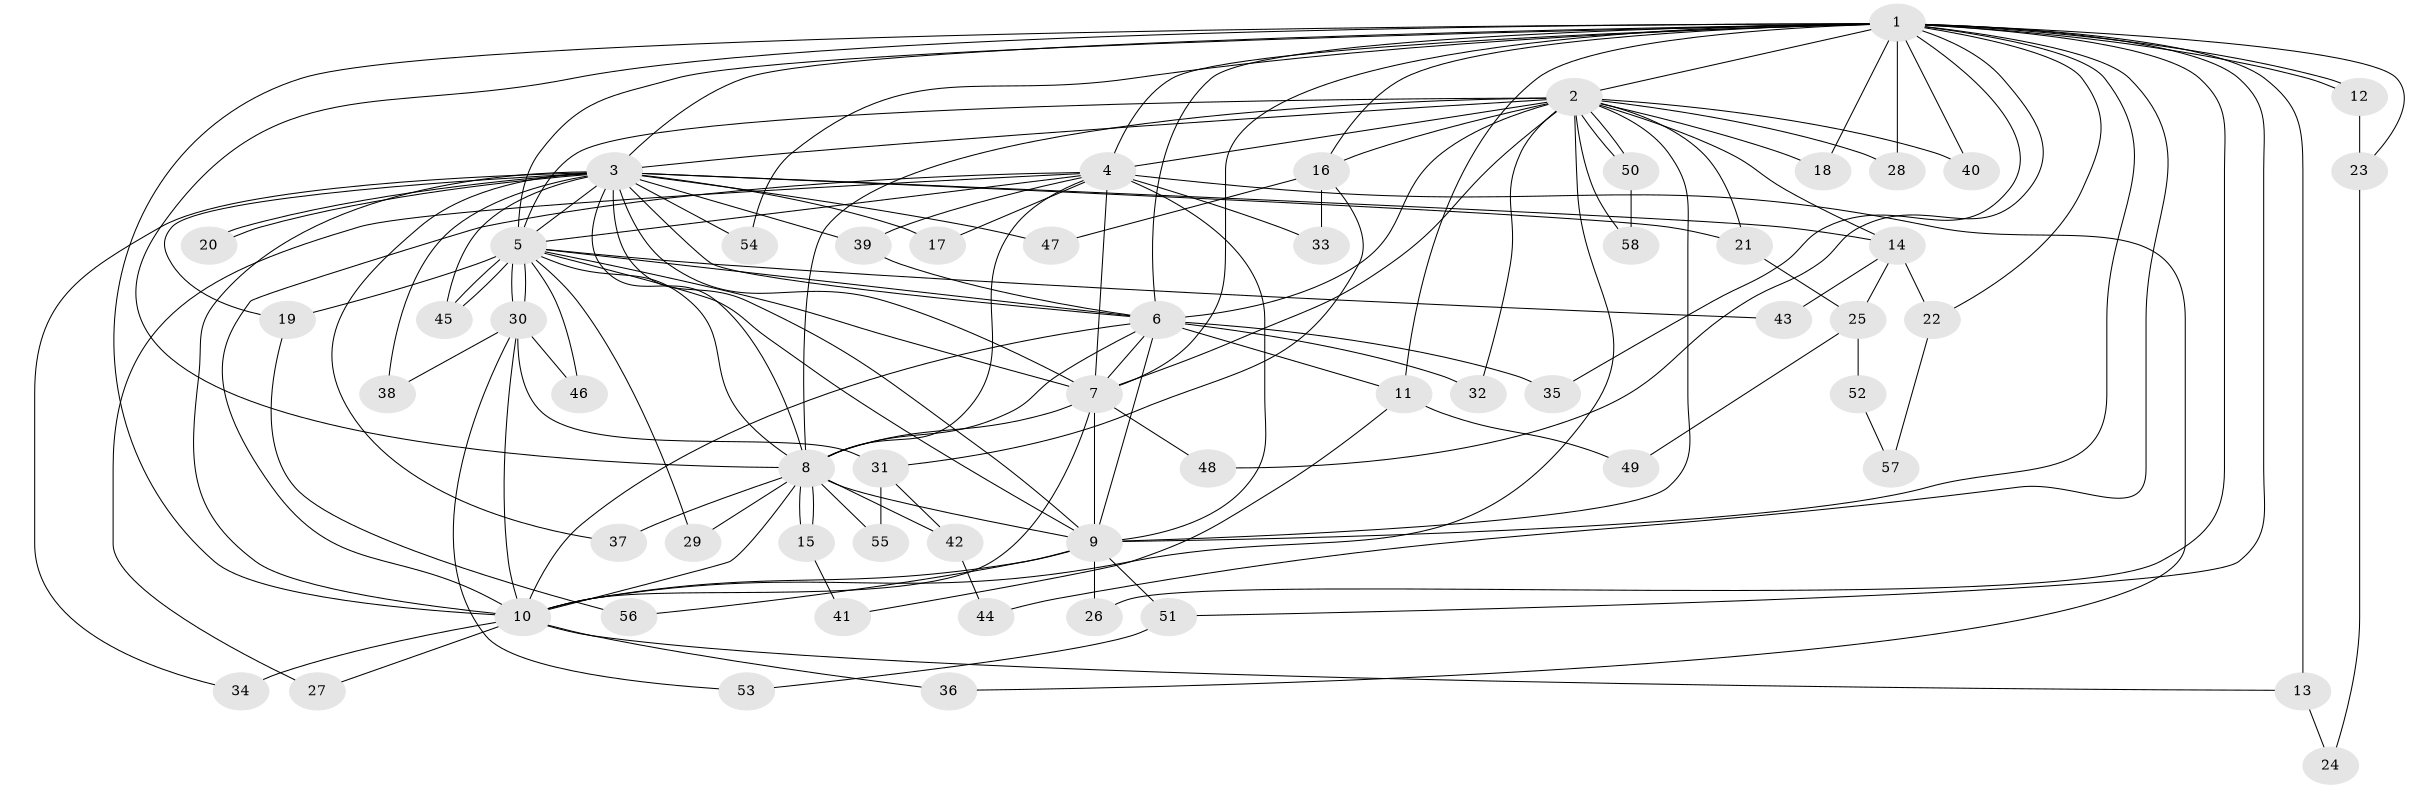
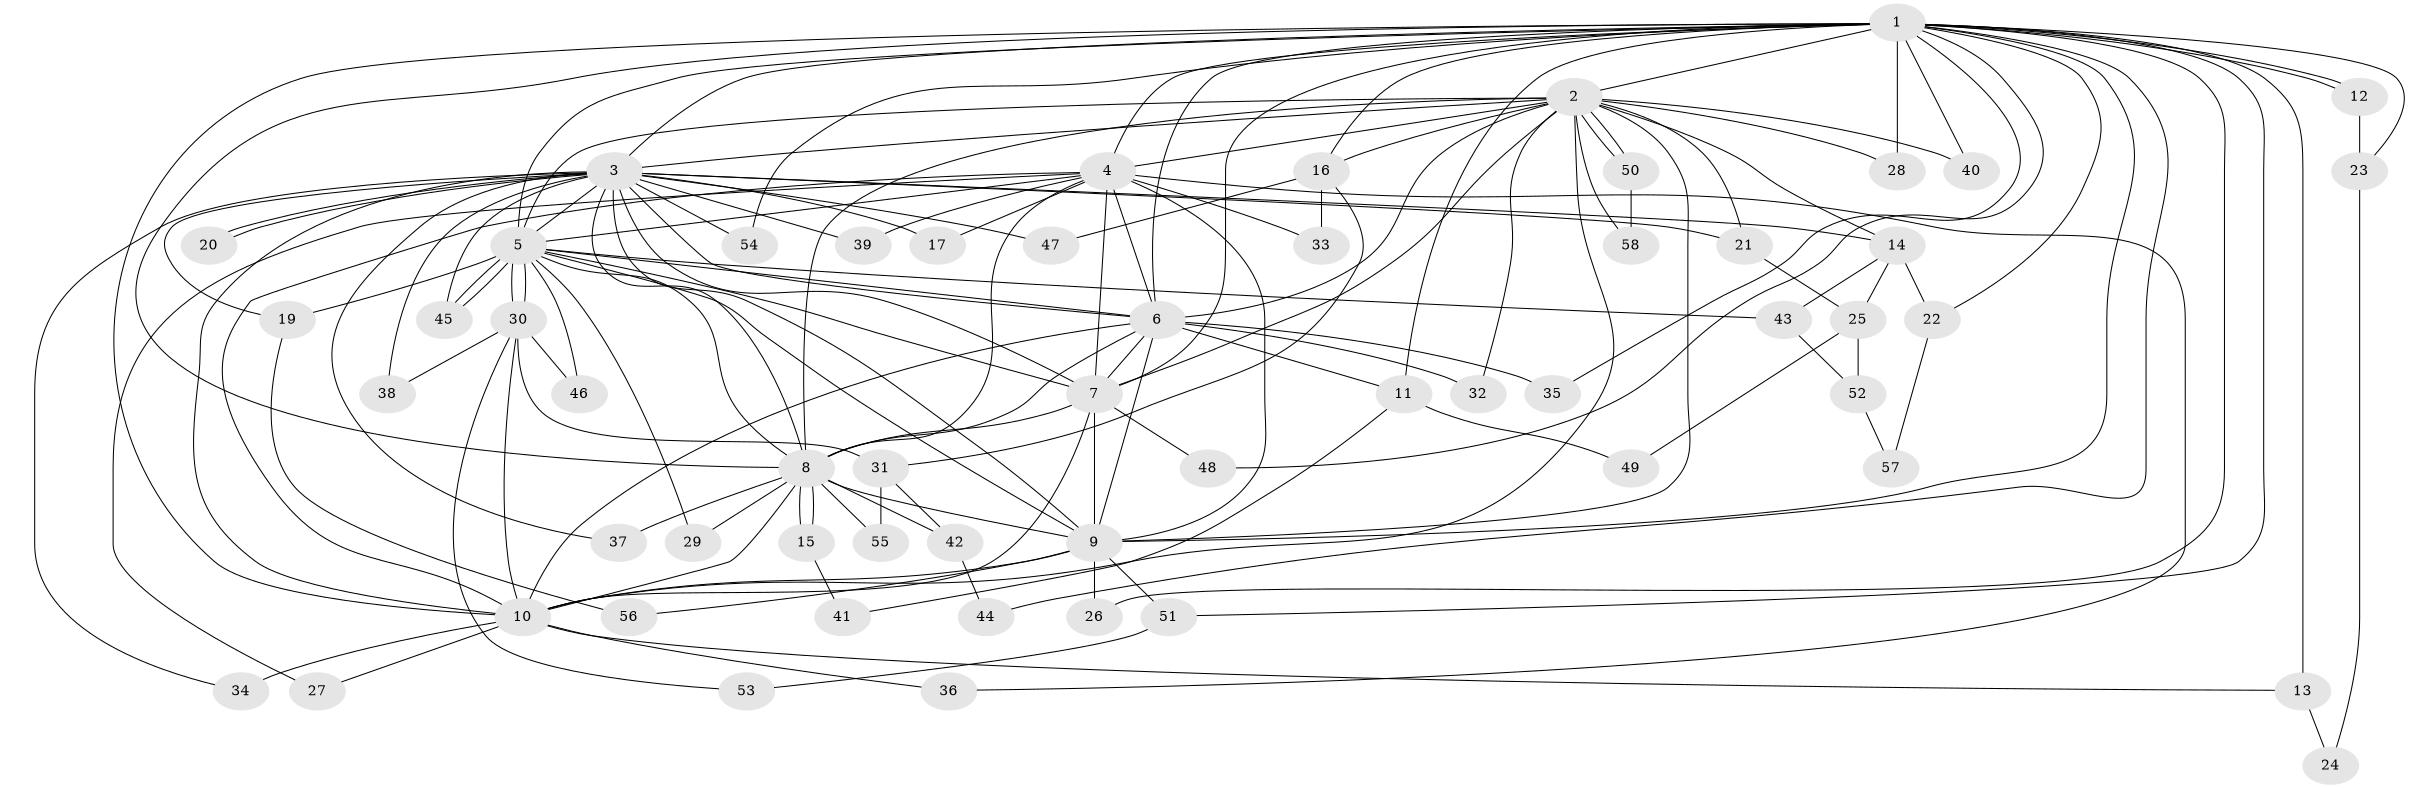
node "18": removed
edge "39" -- "6": now "4" -- "6"
edge "43" -- "52": added
